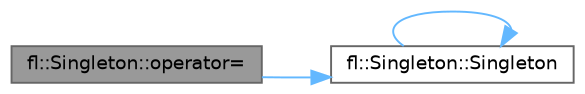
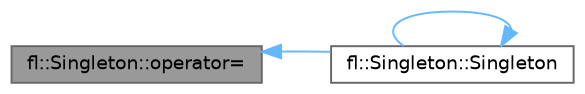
edge "fl::Singleton::operator=" -> "fl::Singleton::Singleton": reversed
